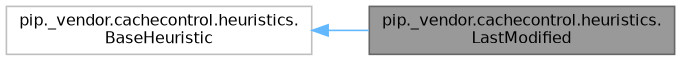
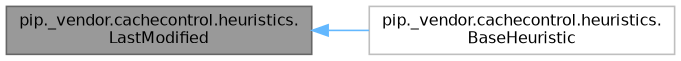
edge "pip._vendor.cachecontrol.heuristics. LastModified" -> "pip._vendor.cachecontrol.heuristics. BaseHeuristic": reversed
